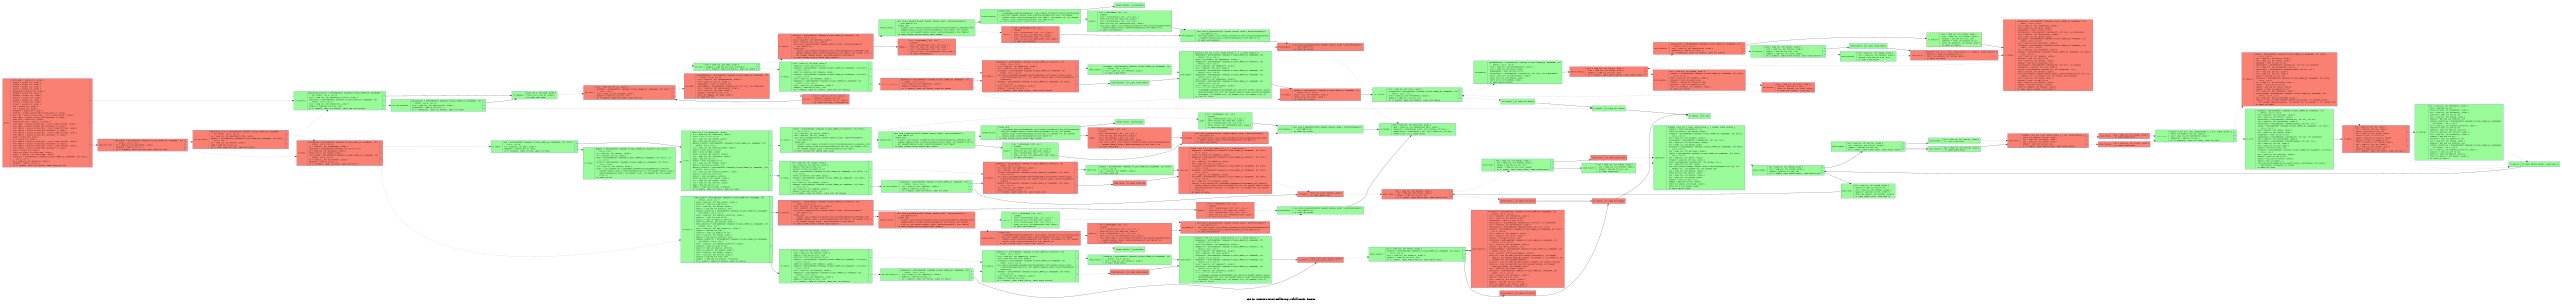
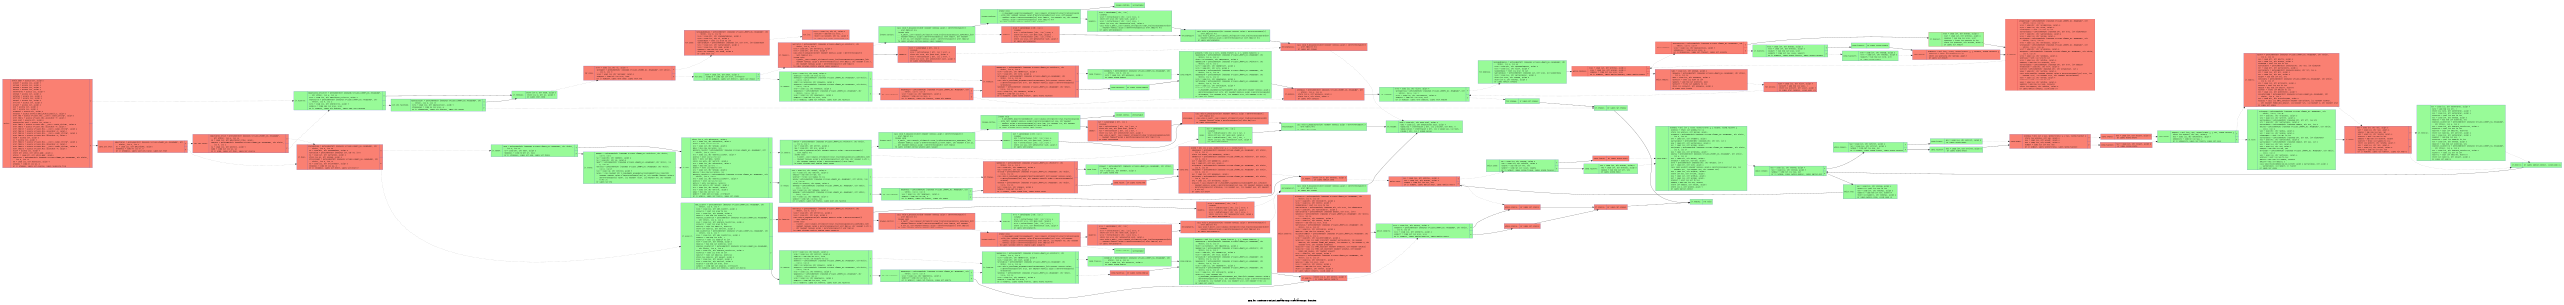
edge "for.inc:" -> "for.cond:": removed
edge "while.cond175:" -> "while.body178:": now "while.cond175:" -> "while.end116:"
